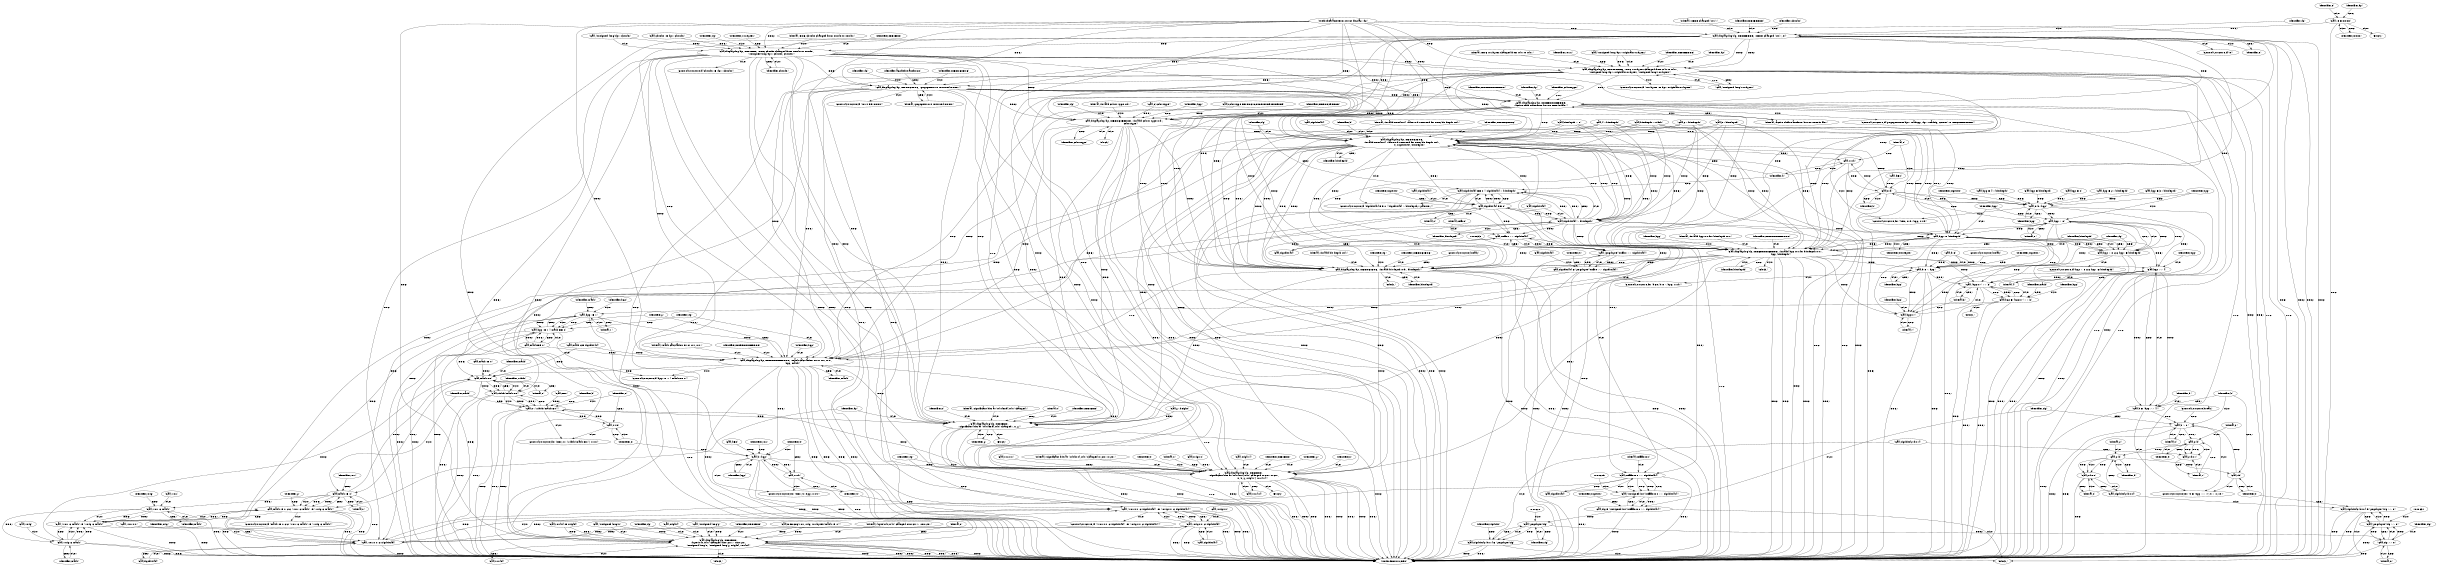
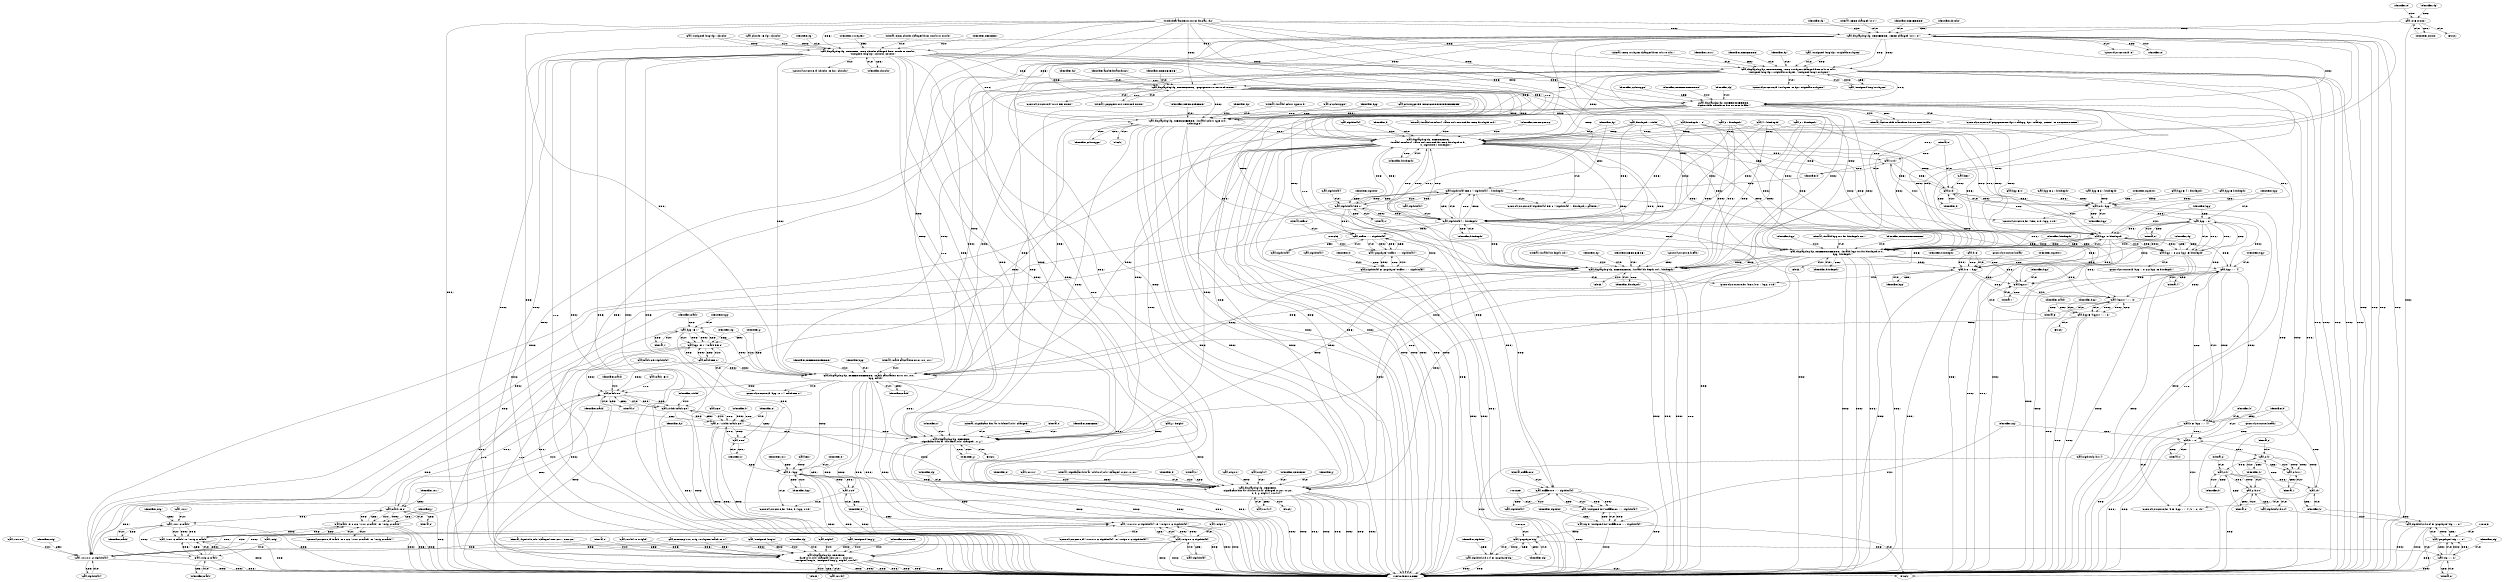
edge "(Call,bpp >> 4)" -> "(Call,(bpp+7) >> 3)": reversed
edge "(Literal,3)" -> "(Call,bpp+7)": label "CFG: " -> "AST: "
edge "(Call,sig_bits[b] == 0)" -> "(Call,0xffff0000 >> sig_bits[b])": label "AST: " -> "DDG: "
node "(ControlStructure,for (x=0; x<(width-(mask!=0)); ++x))": removed
